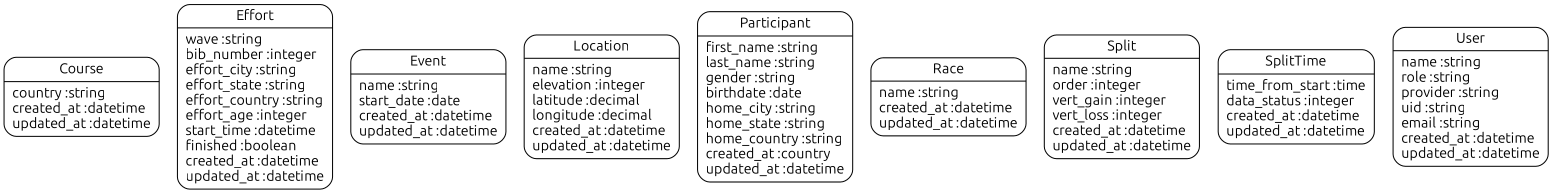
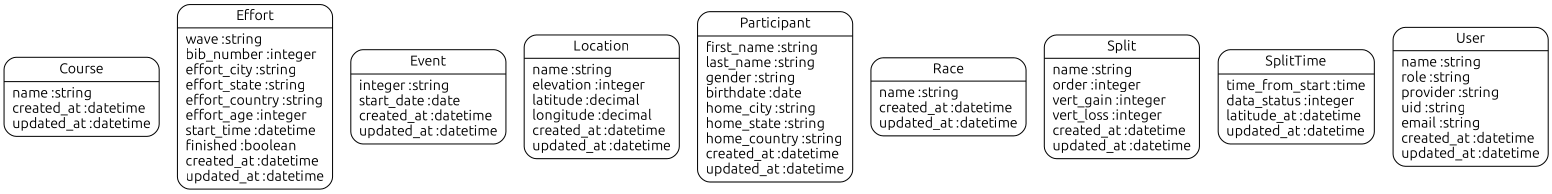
node "Event": text "name :string" -> "integer :string"
node "Course": text "country :string" -> "name :string"
node "SplitTime": text "created_at :datetime" -> "latitude_at :datetime"
node "Participant": text "created_at :country" -> "created_at :datetime"
